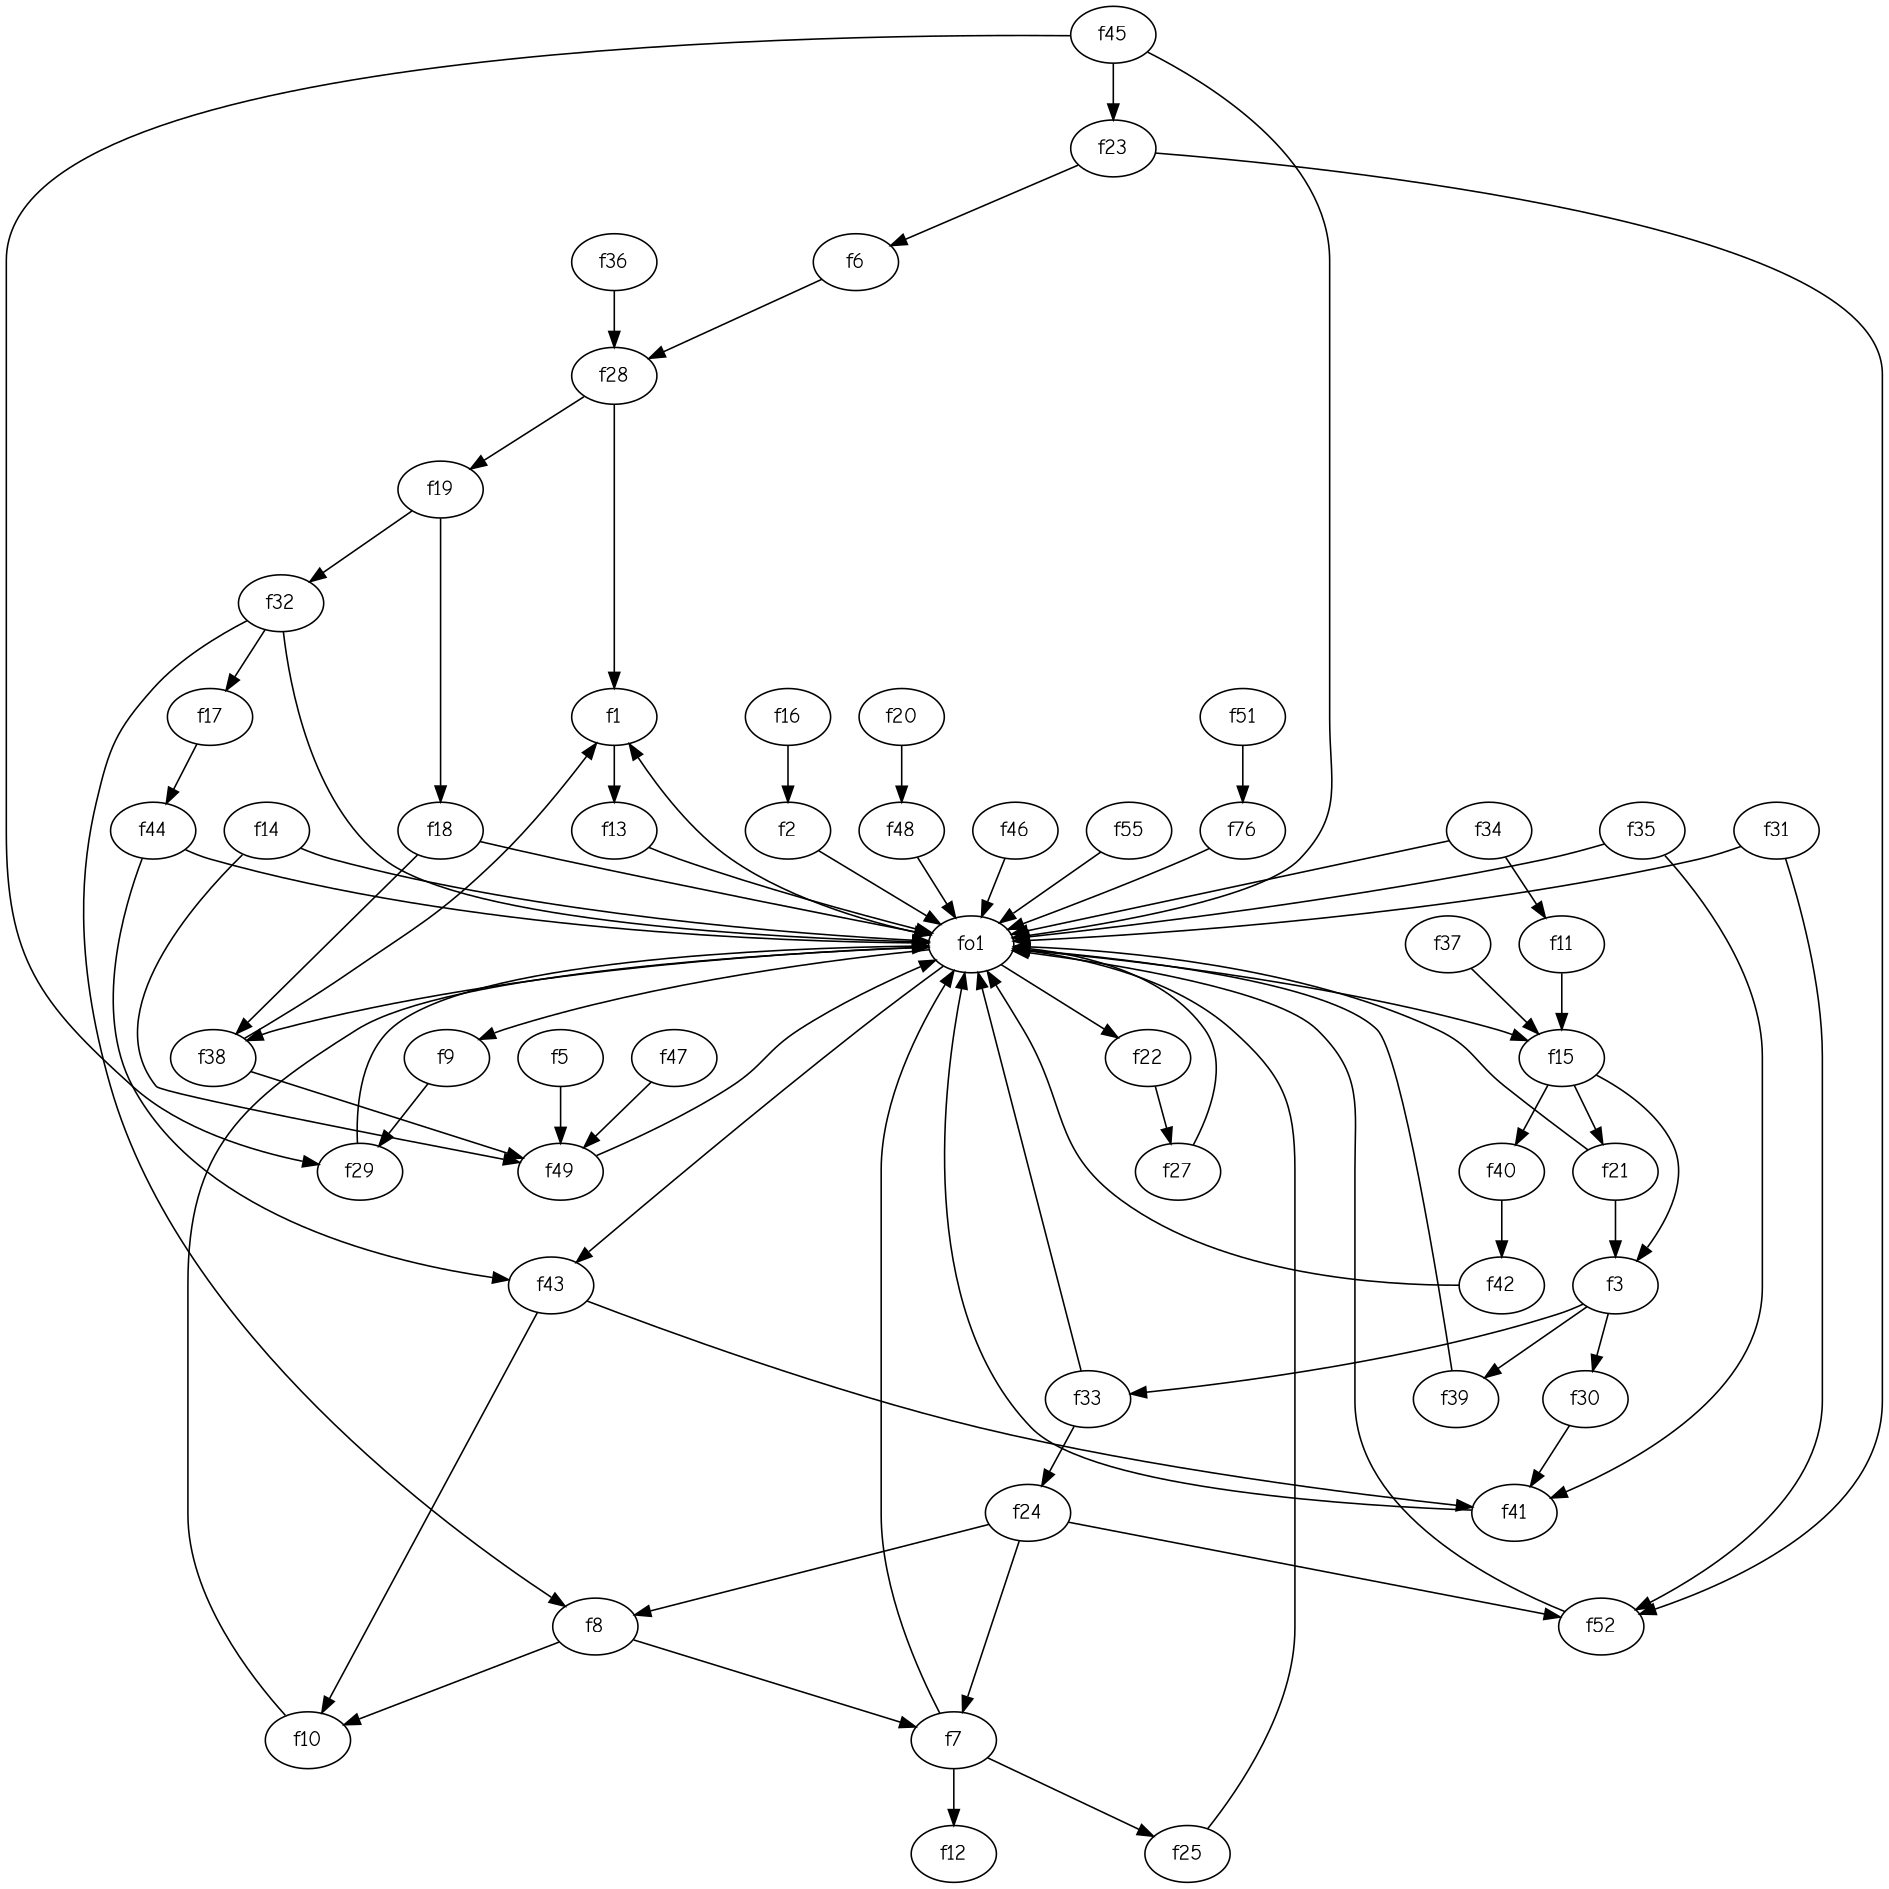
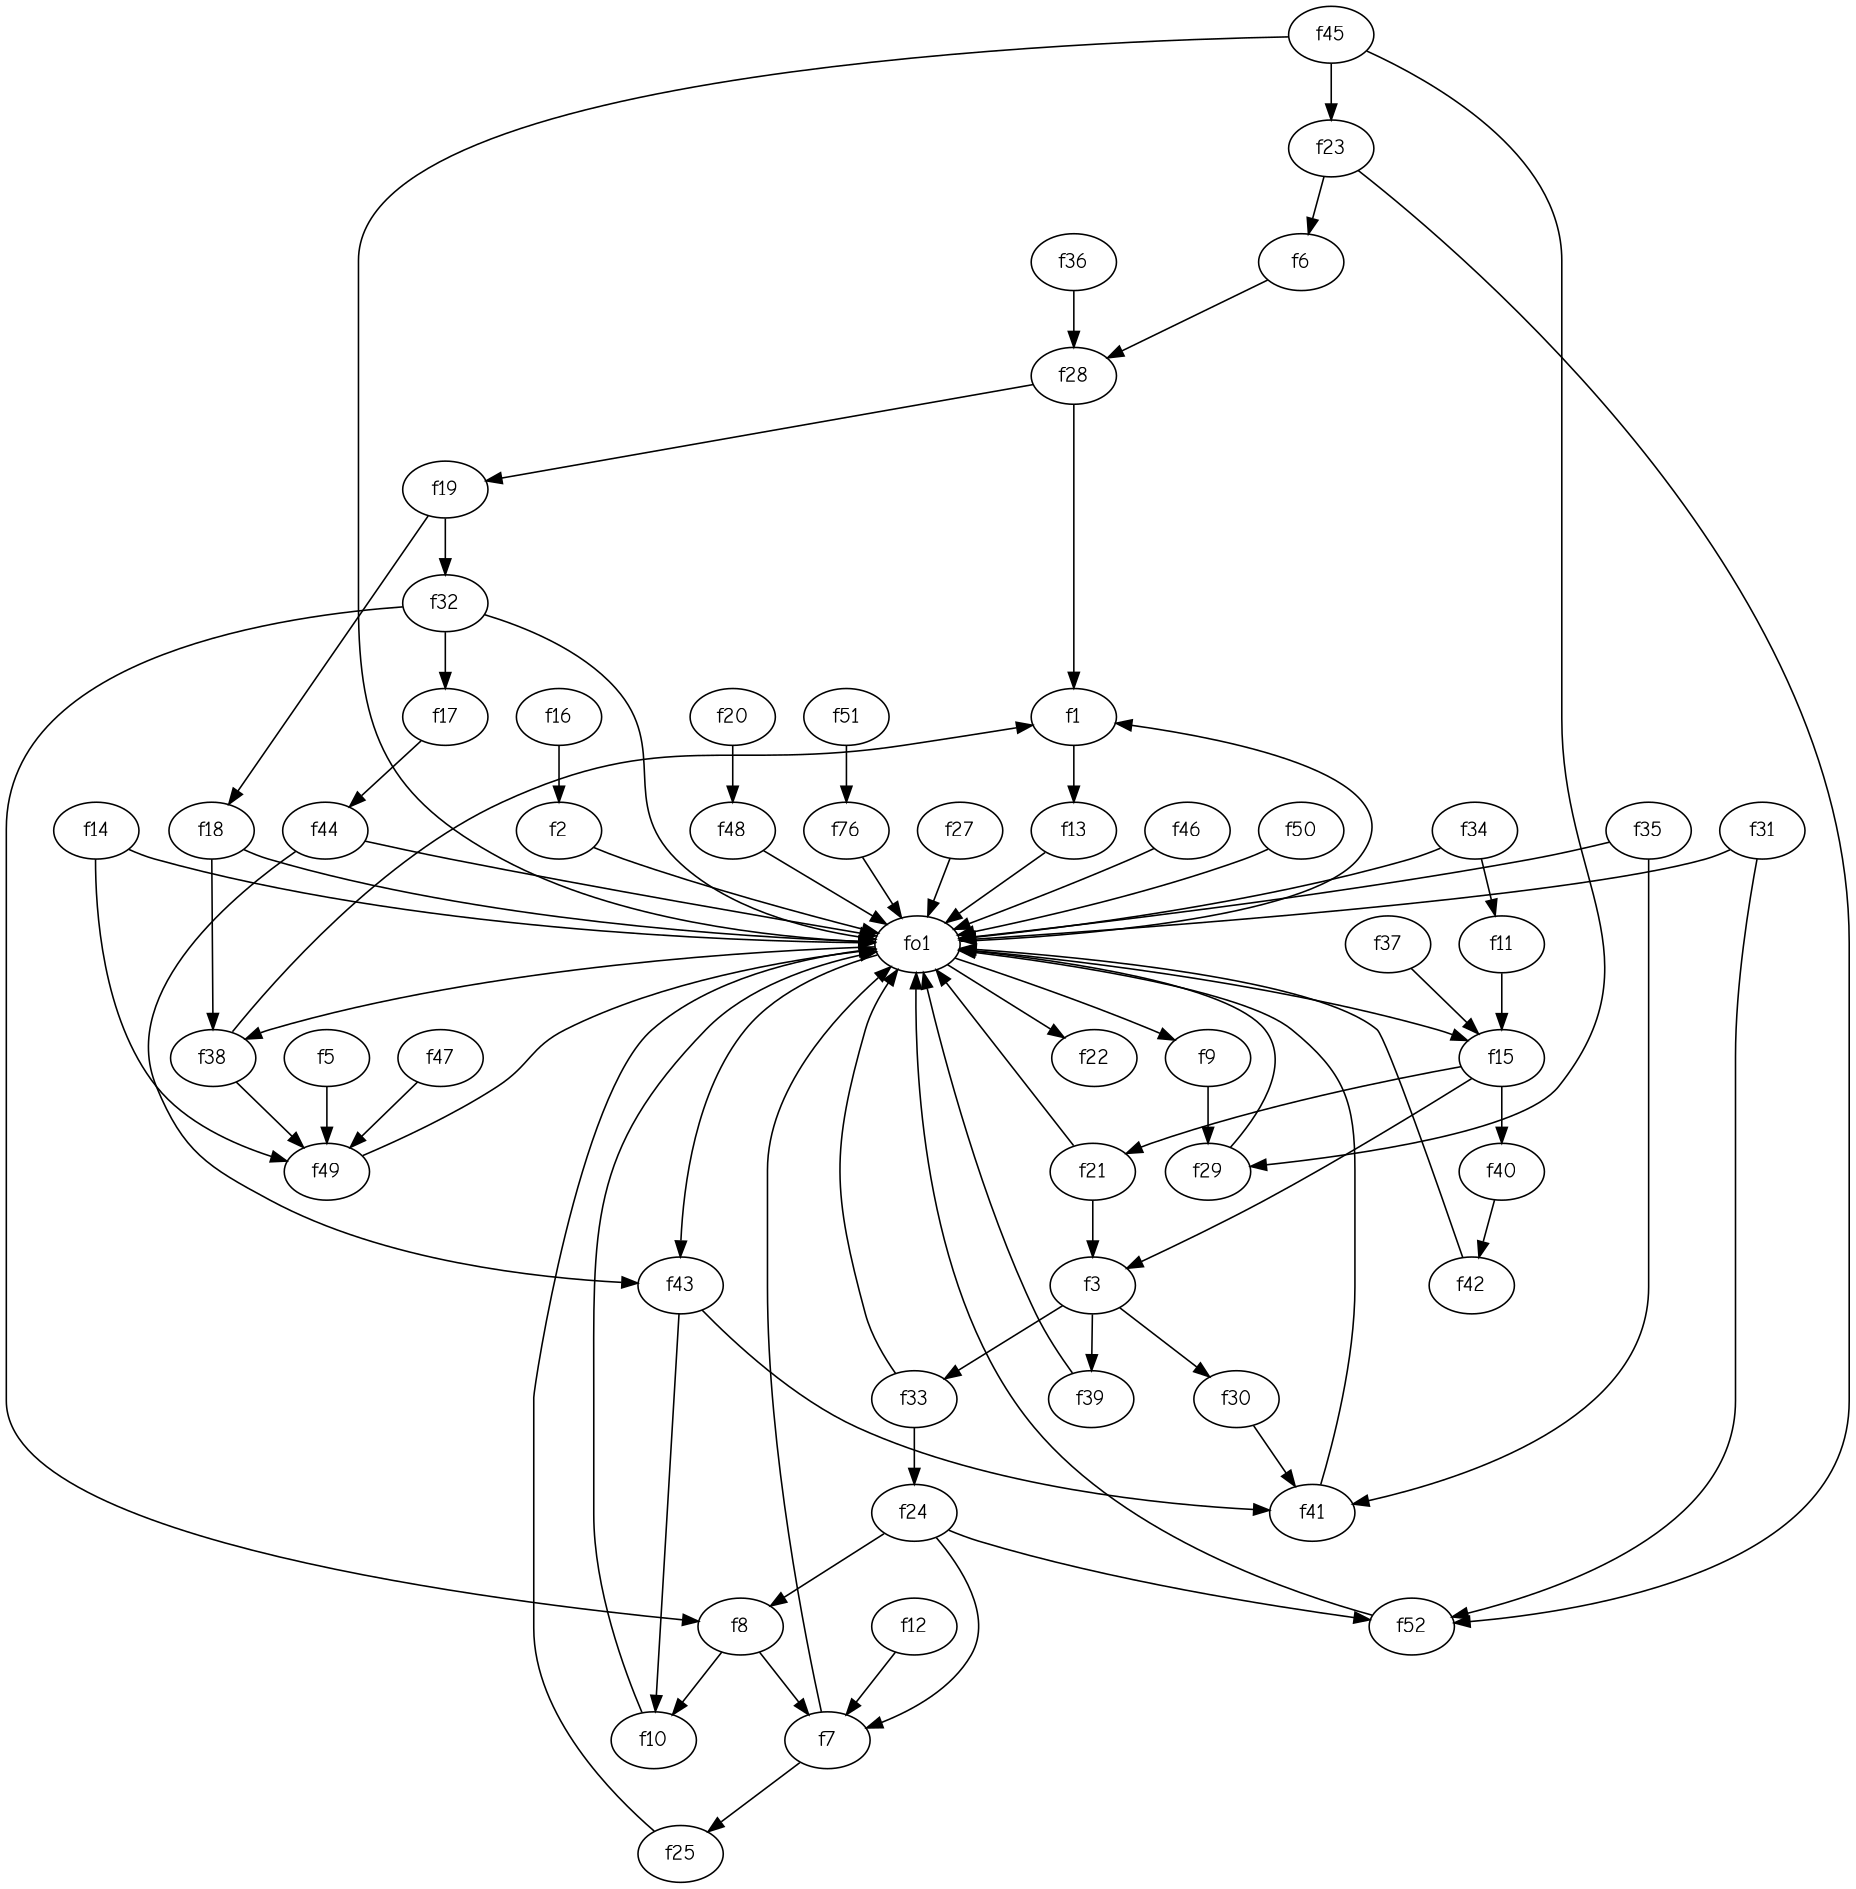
node "f55": label "f55" -> "f50"
edge "f22" -> "f27": removed
edge "f7" -> "f12": reversed
